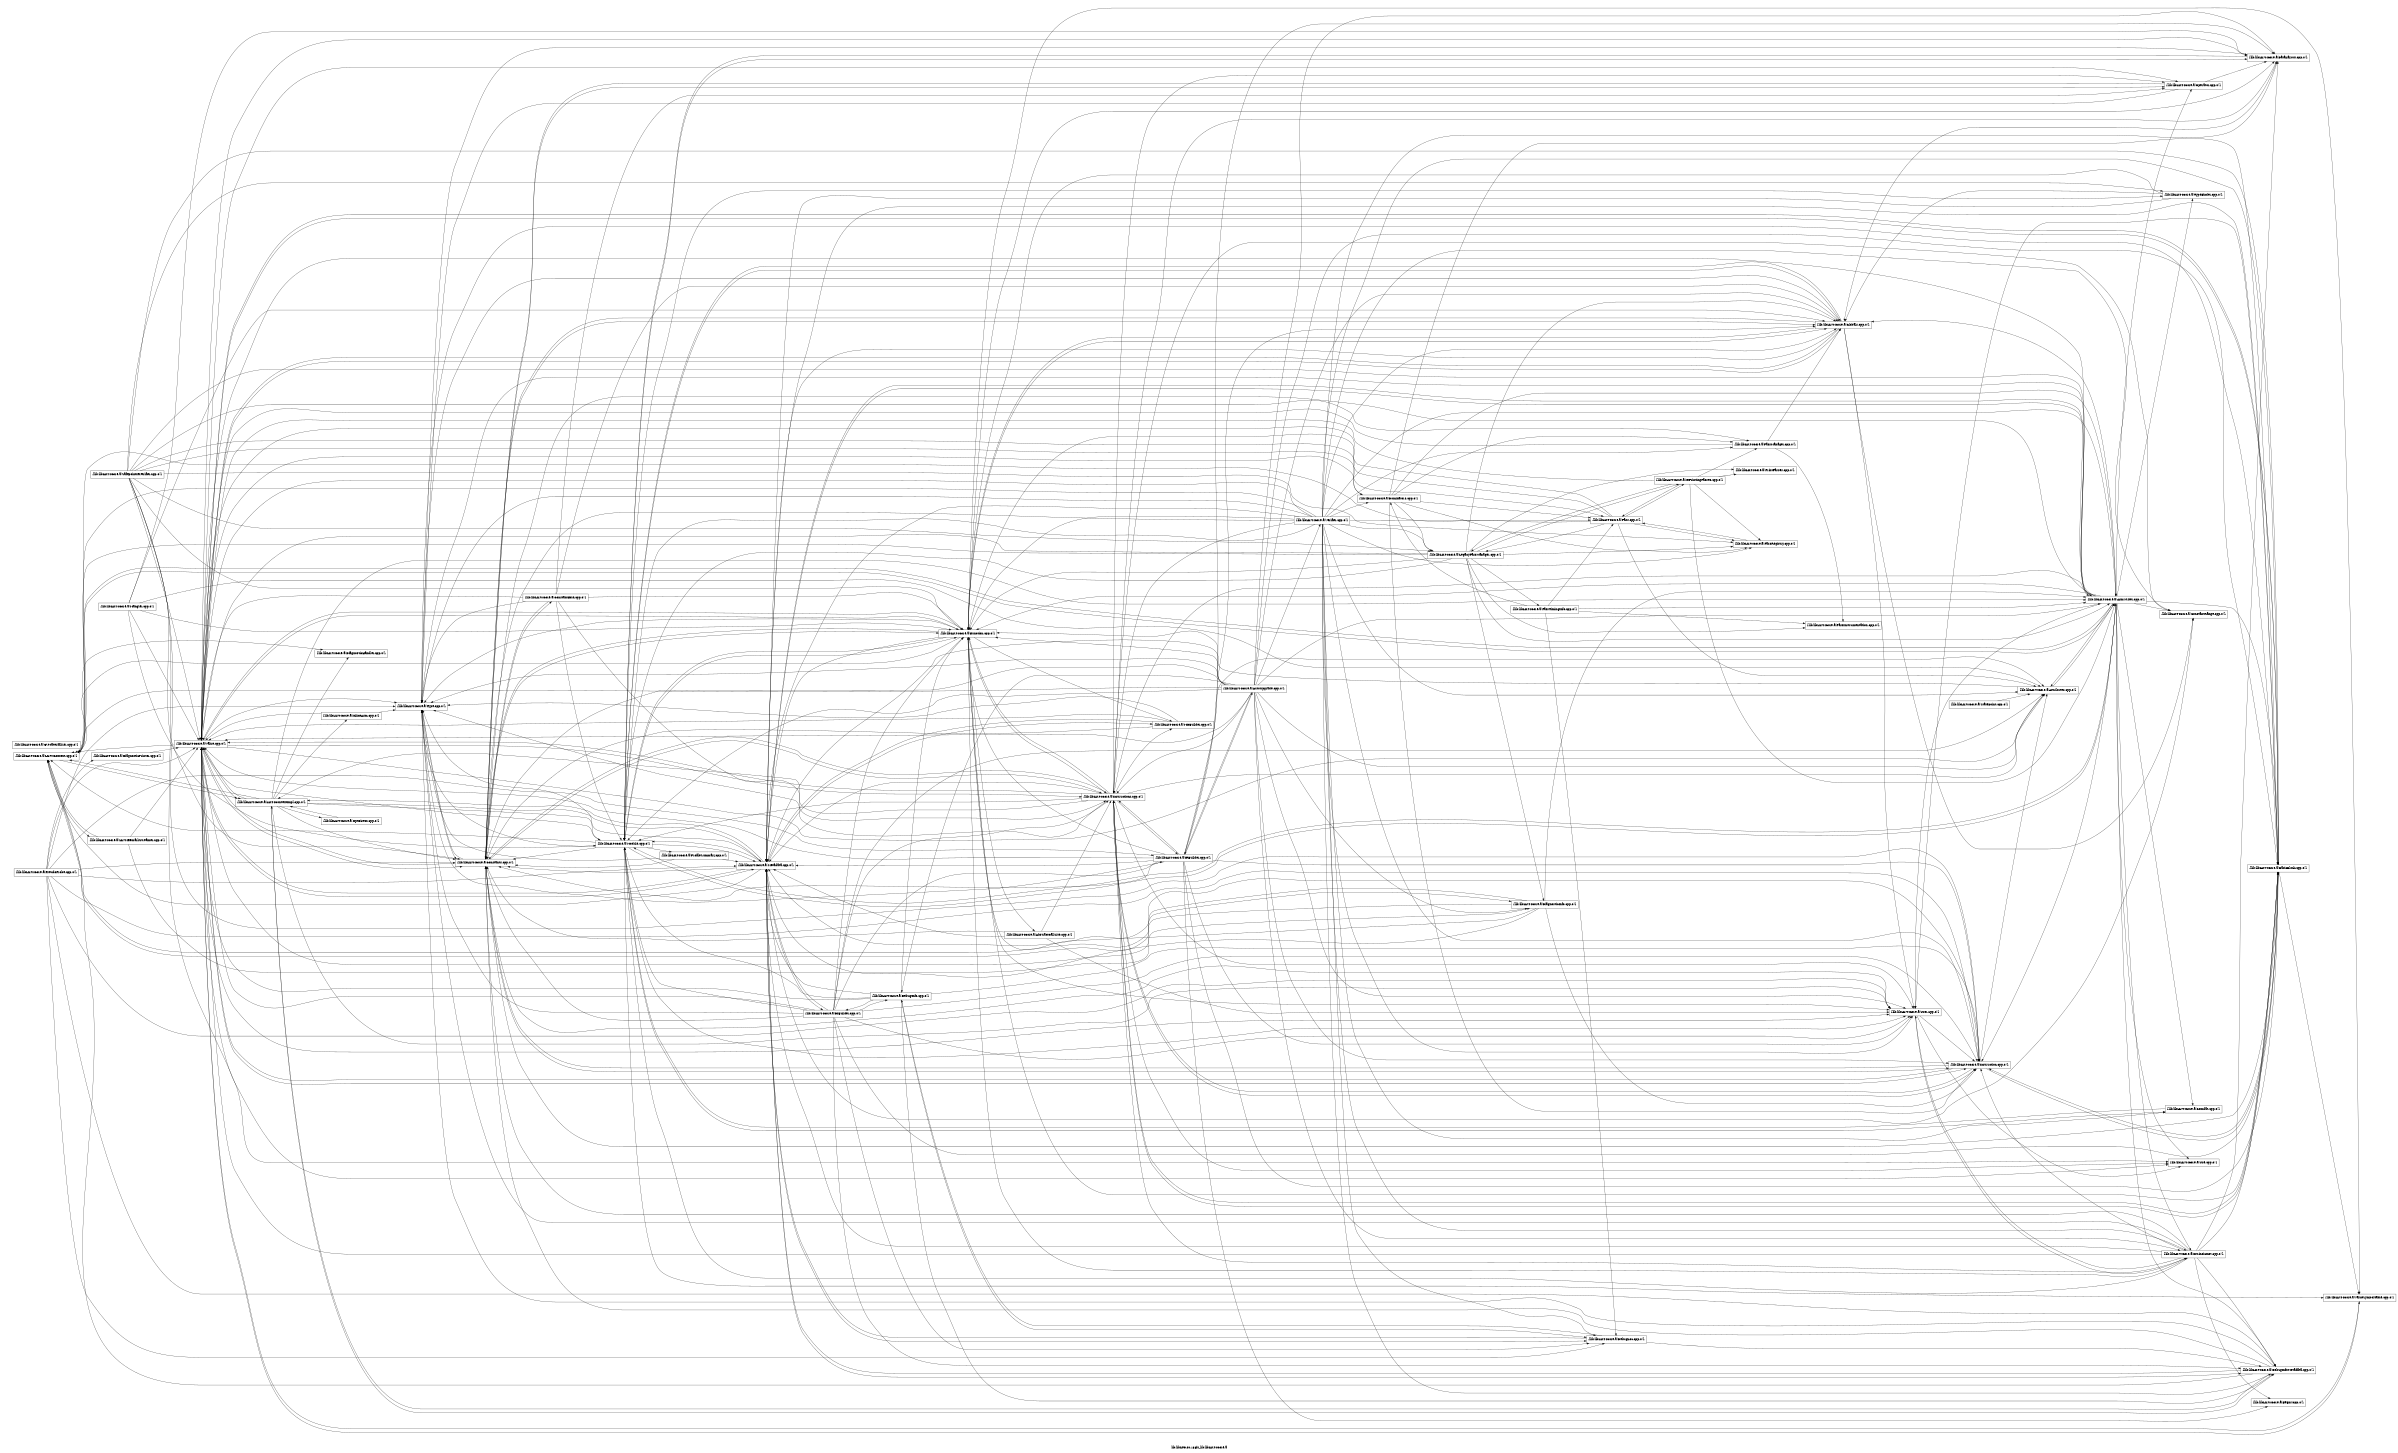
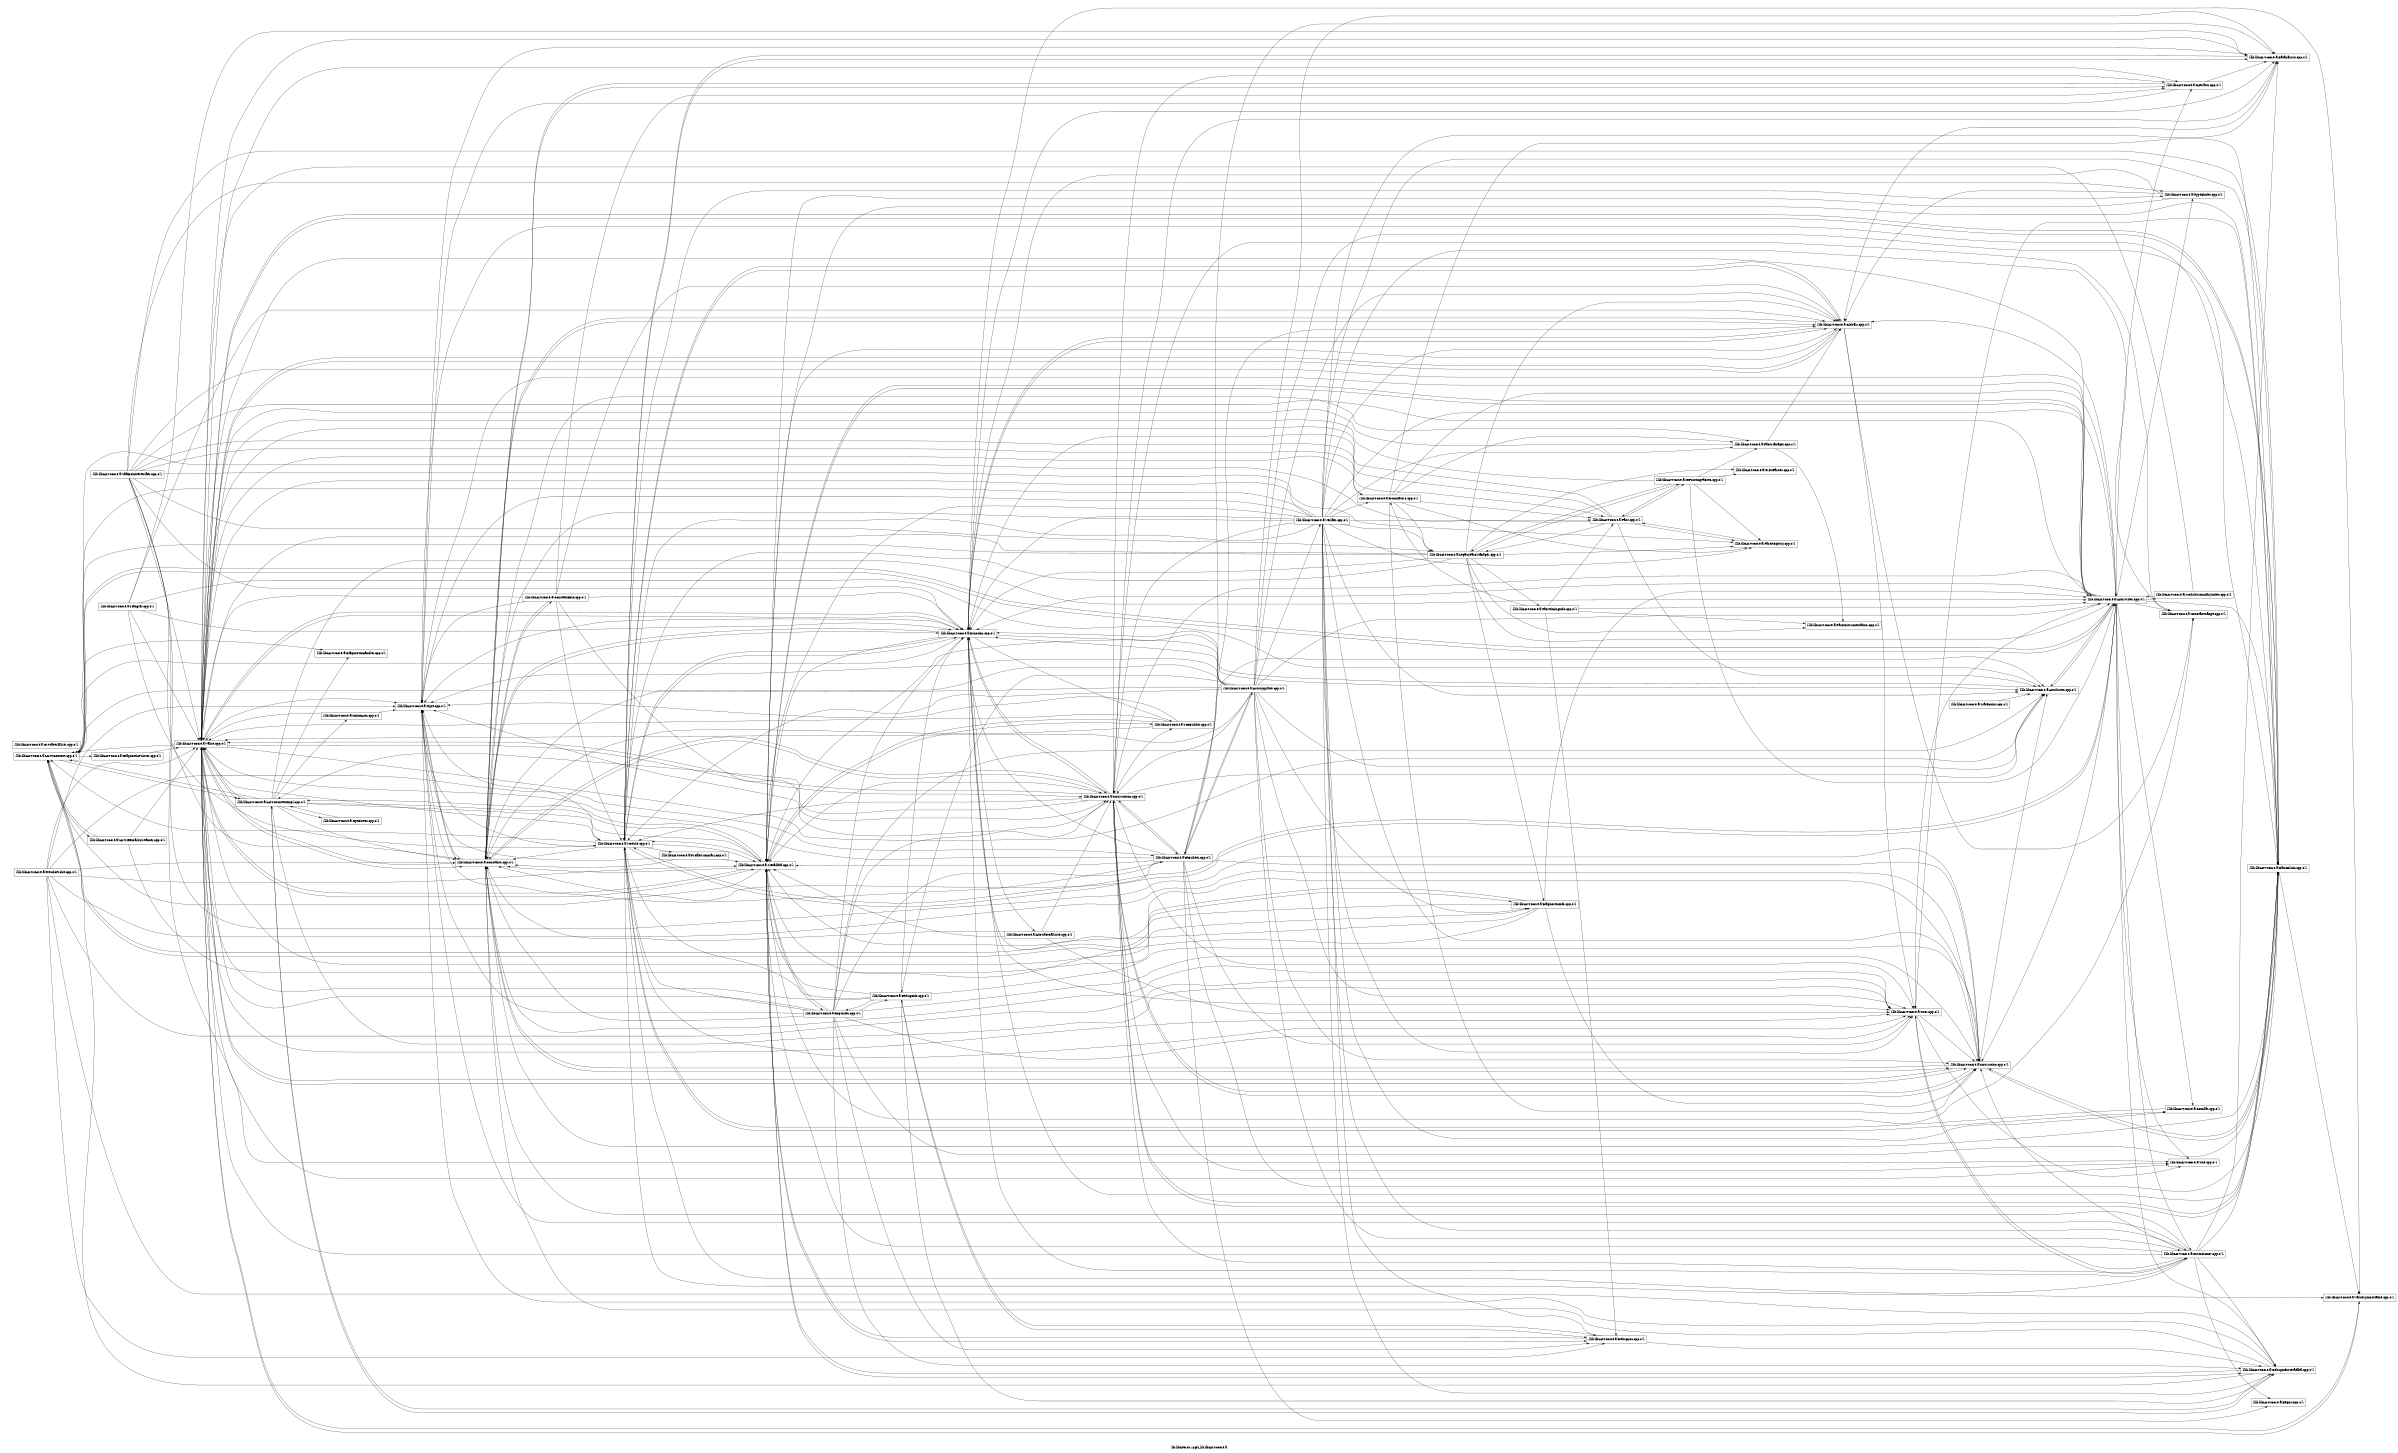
edge "{lib/libLLVMCore.a(Globals.cpp.o)}" -> "{lib/libLLVMCore.a(Type.cpp.o)}": removed
node "{lib/libLLVMCore.a(ModuleSummaryIndex.cpp.o)}": added
edge "{lib/libLLVMCore.a(Function.cpp.o)}" -> "{lib/libLLVMCore.a(Attributes.cpp.o)}": added
edge "{lib/libLLVMCore.a(PseudoProbe.cpp.o)}" -> "{lib/libLLVMCore.a(DiagnosticPrinter.cpp.o)}": now "{lib/libLLVMCore.a(LLVMContext.cpp.o)}" -> "{lib/libLLVMCore.a(DiagnosticPrinter.cpp.o)}"
